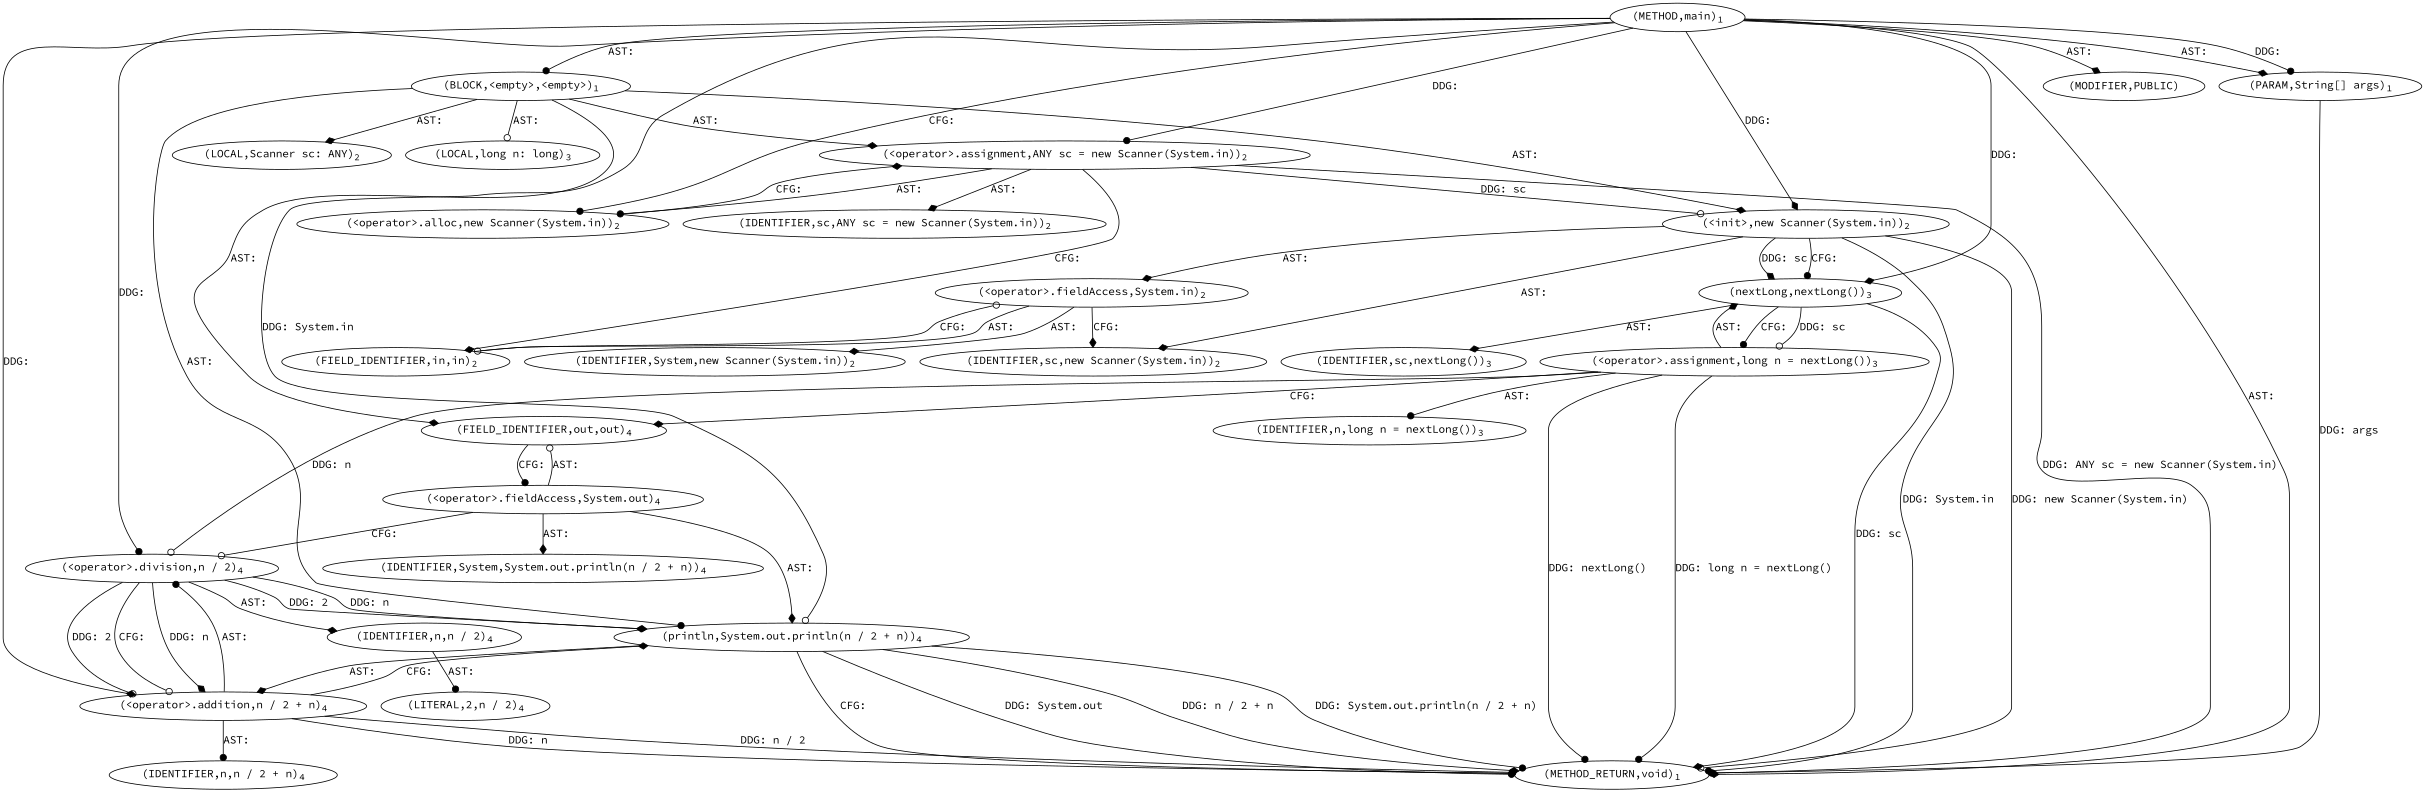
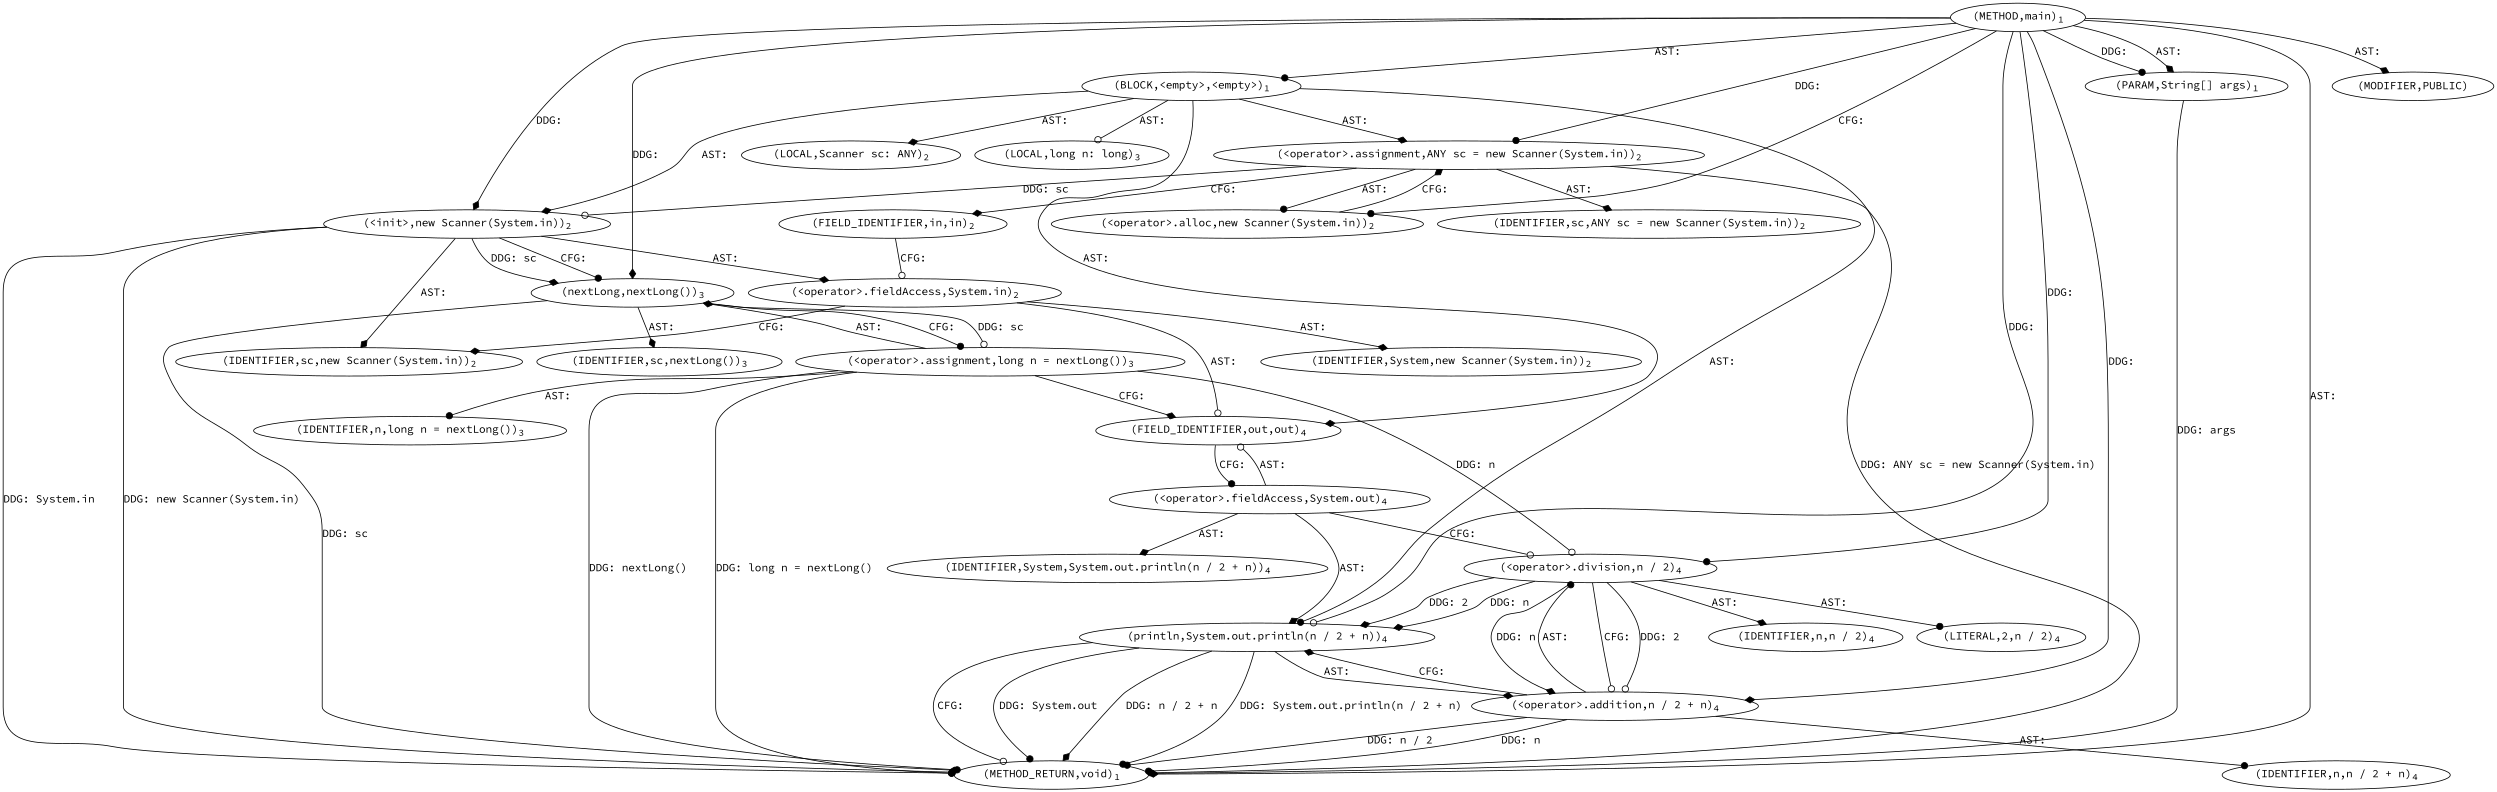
edge "(METHOD,main)" -> "(println,System.out.println(n / 2 + n))": label "DDG: System.in" -> "DDG: "
edge "(<operator>.fieldAccess,System.in)" -> "(FIELD_IDENTIFIER,in,in)": now "(<operator>.fieldAccess,System.in)" -> "(FIELD_IDENTIFIER,out,out)"
edge "(IDENTIFIER,n,n / 2)" -> "(LITERAL,2,n / 2)": now "(<operator>.division,n / 2)" -> "(LITERAL,2,n / 2)"
